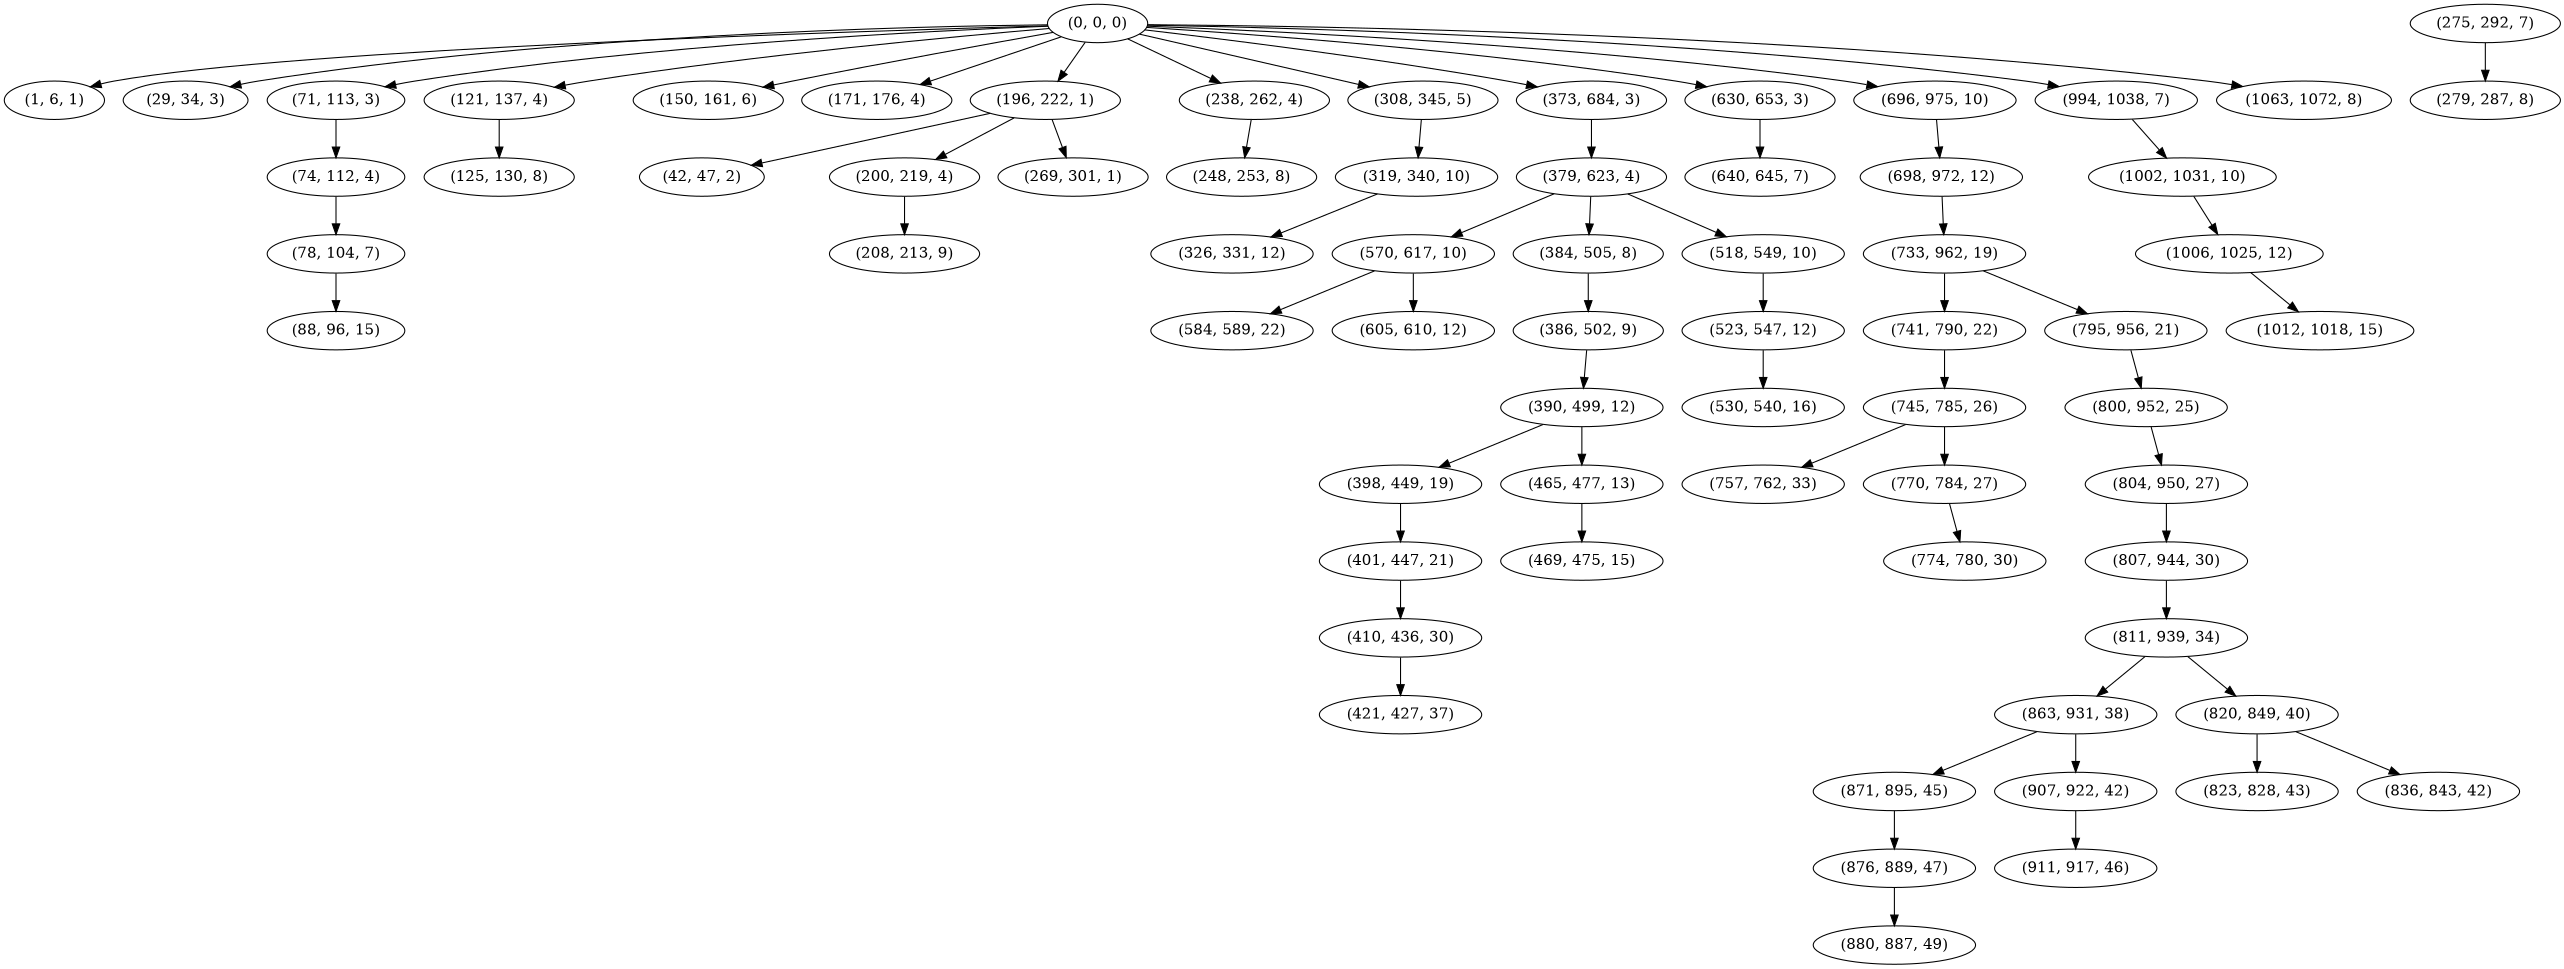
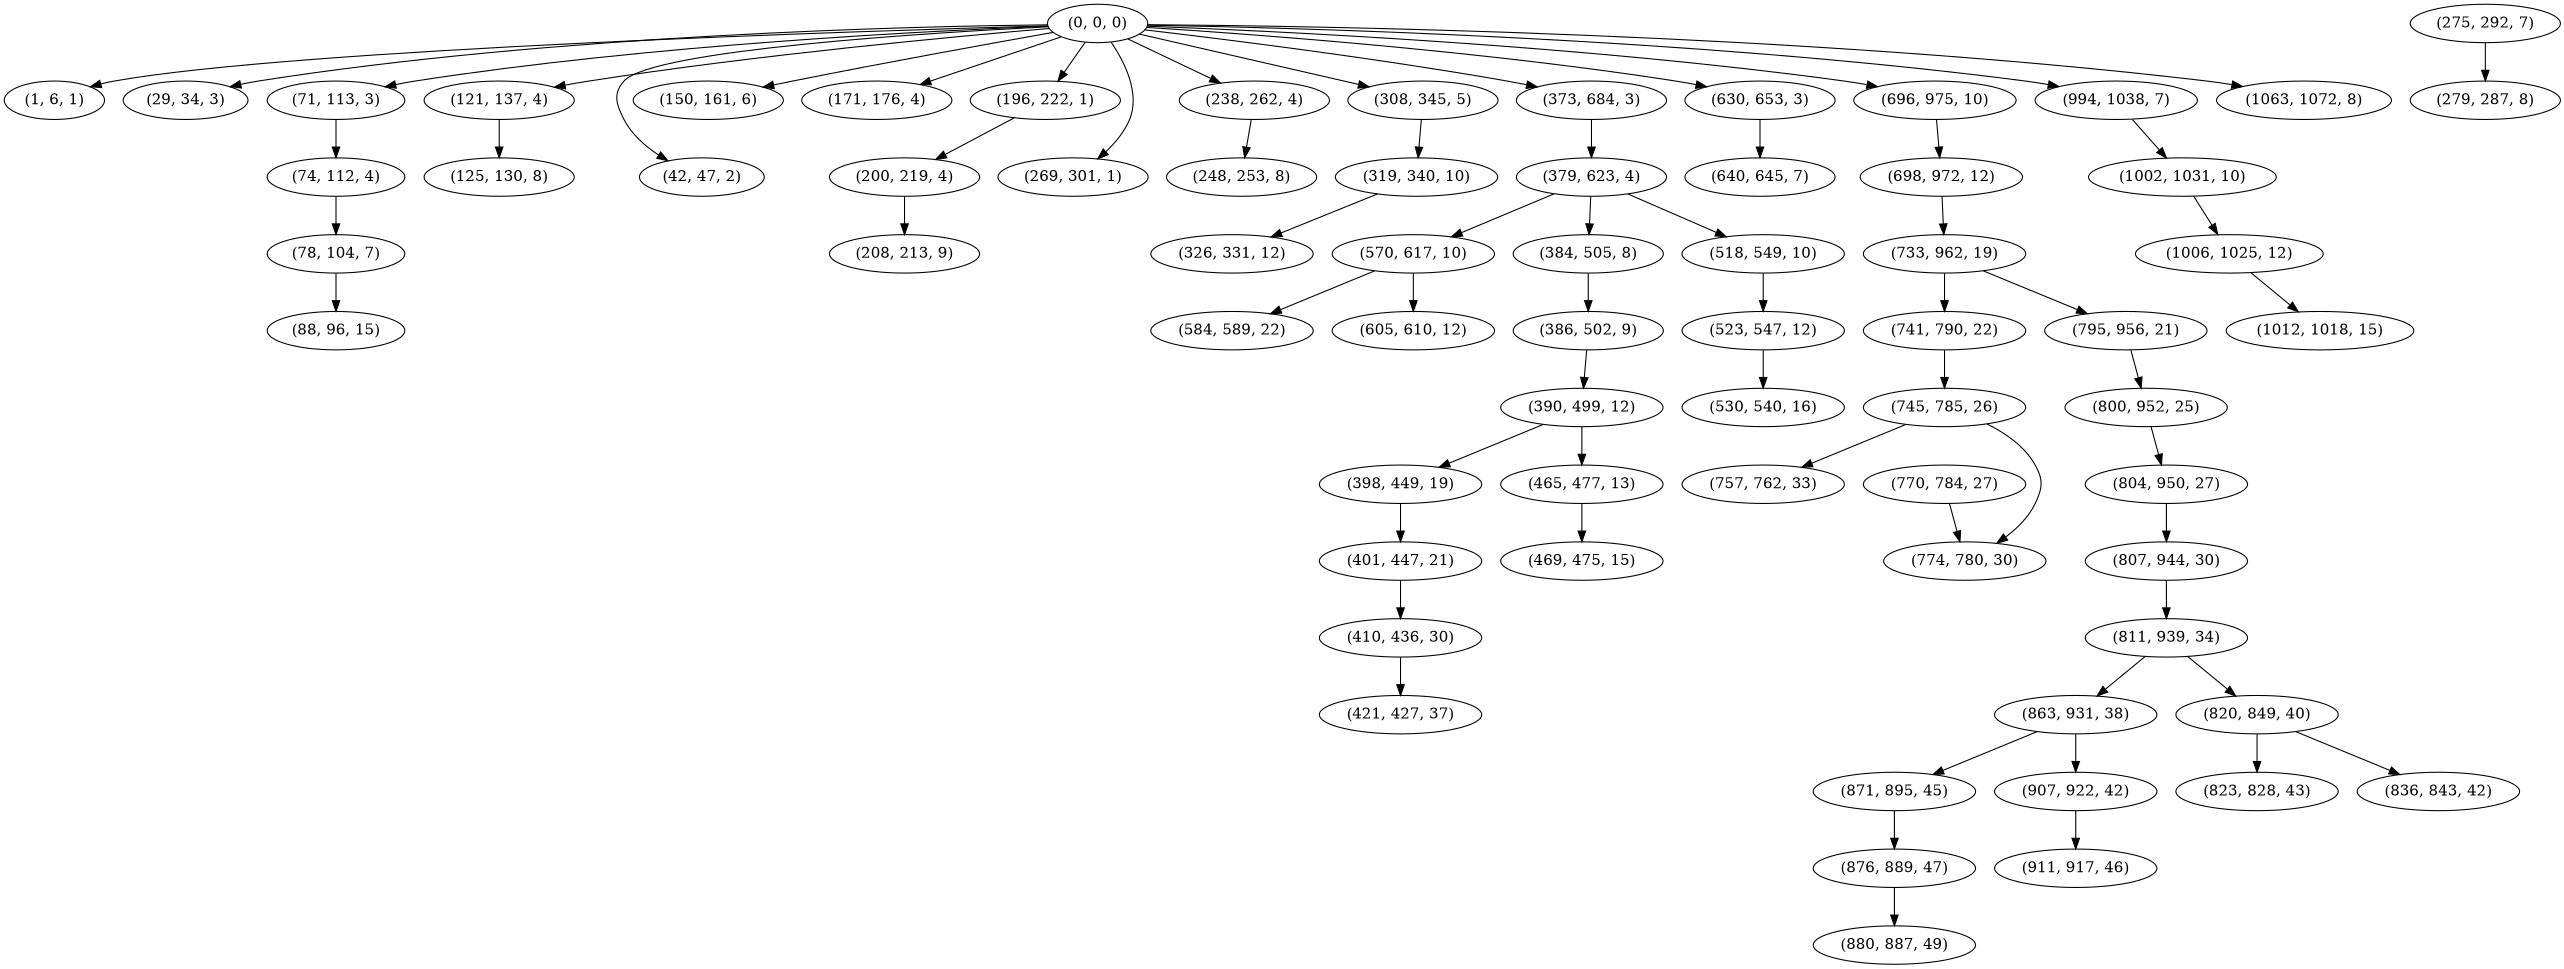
edge "(196, 222, 1)" -> "(269, 301, 1)": now "(0, 0, 0)" -> "(269, 301, 1)"
edge "(196, 222, 1)" -> "(42, 47, 2)": now "(0, 0, 0)" -> "(42, 47, 2)"
edge "(745, 785, 26)" -> "(770, 784, 27)": now "(745, 785, 26)" -> "(774, 780, 30)"
